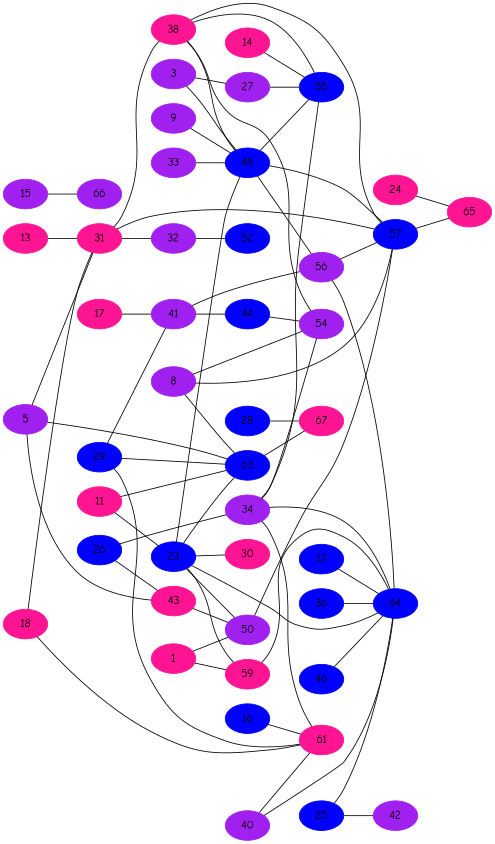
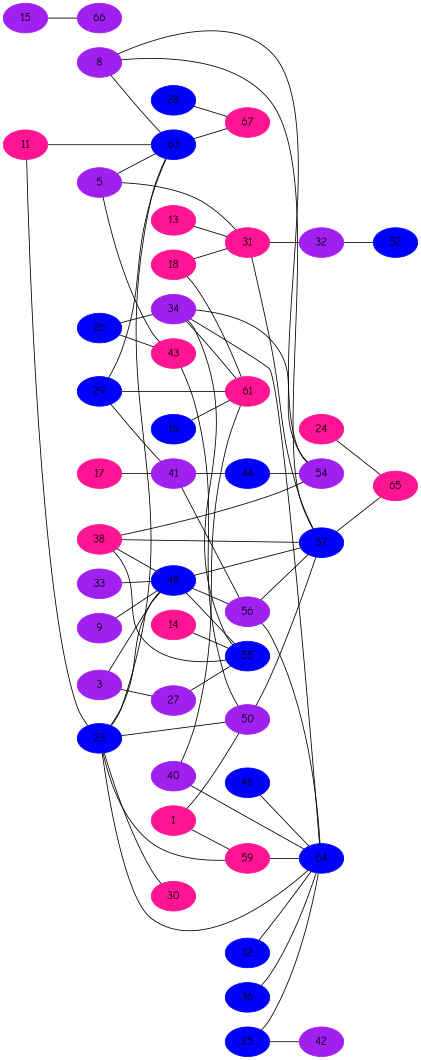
edge "38" -- "31": removed
